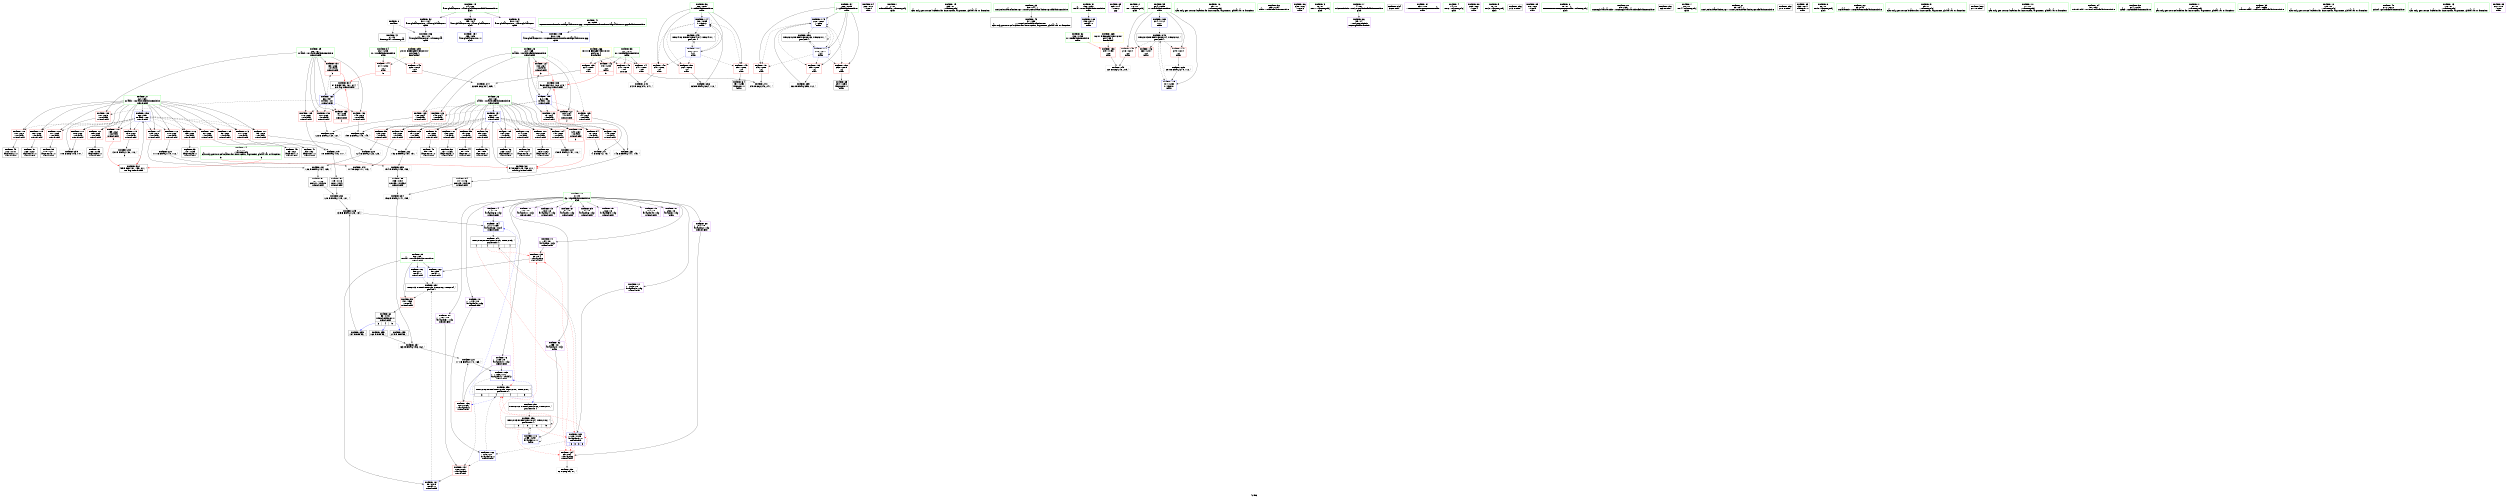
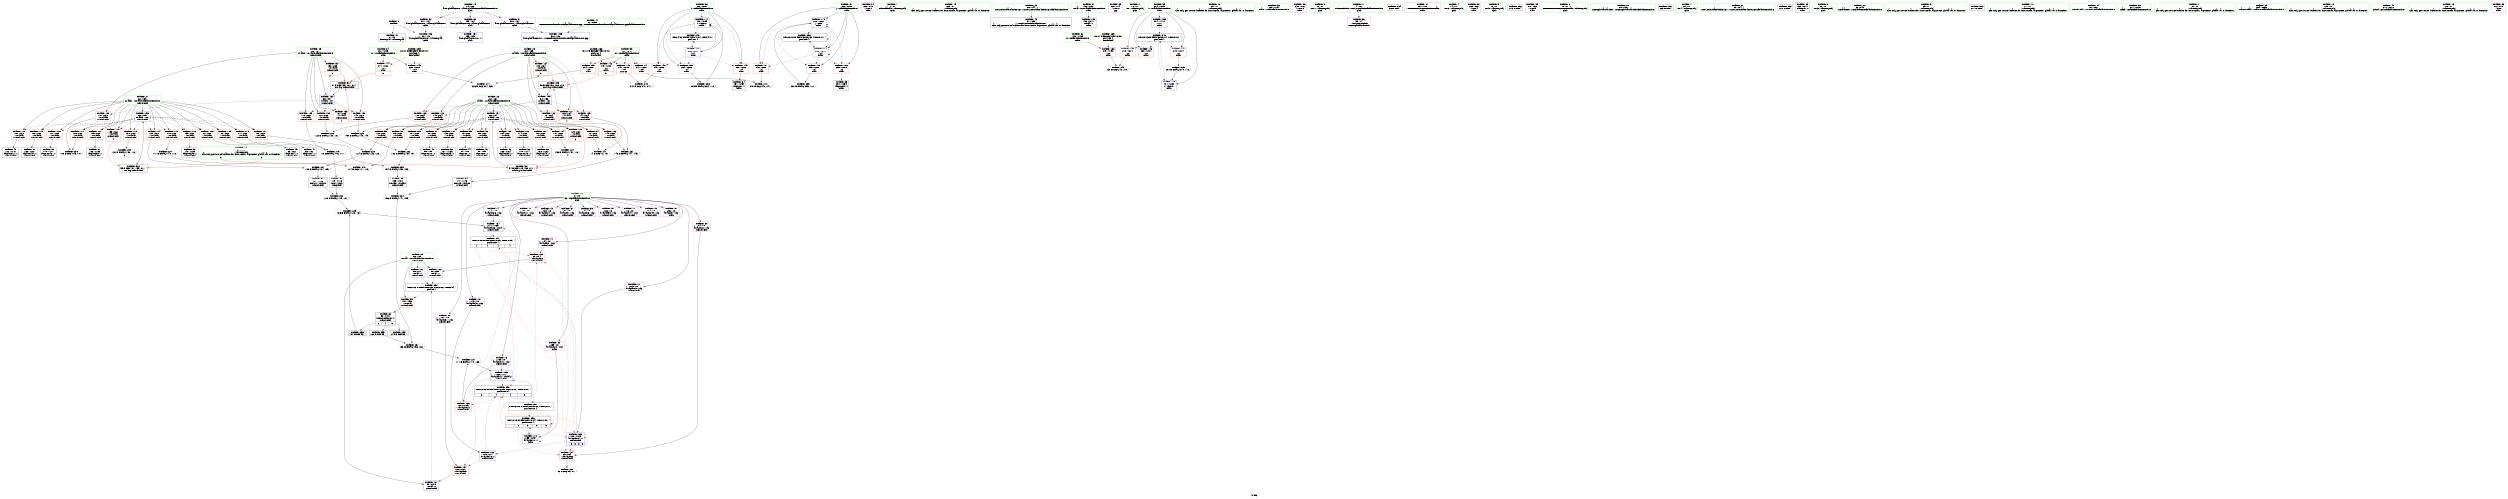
edge "NodeID: 32" -> "NodeID: 138": color red -> black
node "NodeID: 50": text "_Z5solveiiii" -> "_Z5global"
node "NodeID: 77": added
